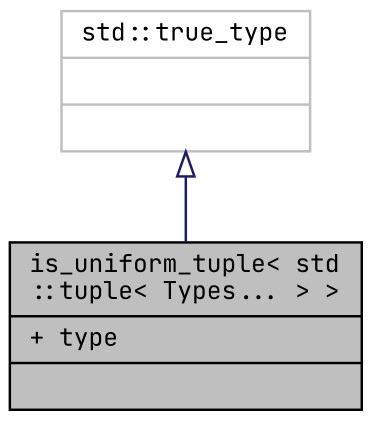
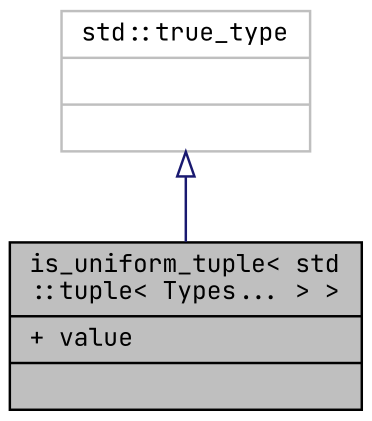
node "is_uniform_tuple< std": text "+ type" -> "+ value"
